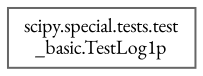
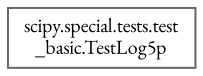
node "scipy.special.tests.test _basic.TestLog1p": label "scipy.special.tests.test _basic.TestLog1p" -> "scipy.special.tests.test _basic.TestLog5p"
